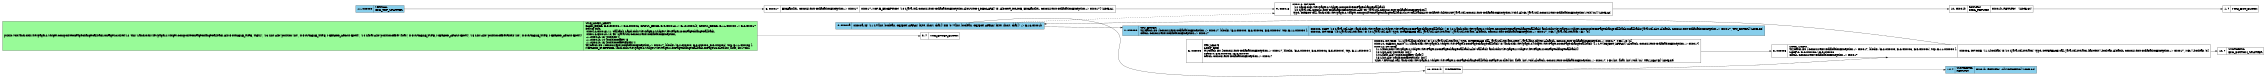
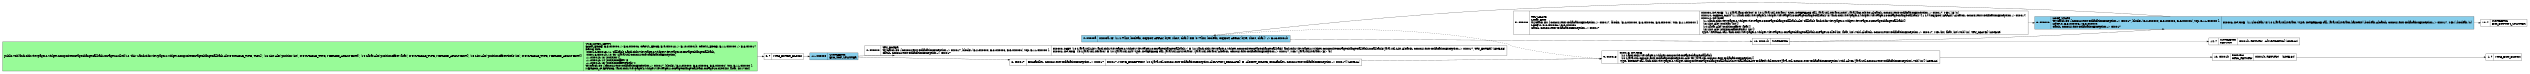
node "11: 0x0000": text "VIRTUAL" -> "SYNTHETIC"
edge "4: 0x000a" -> "2: 0x0000": now "11: 0x0000" -> "2: 0x0000"
node "2: 0x0000": fillcolor skyblue -> white
node "3: 0x0006": fillcolor white -> skyblue
edge "0: ?" -> "11: 0x0000": added
node "14: ?": fillcolor skyblue -> white
